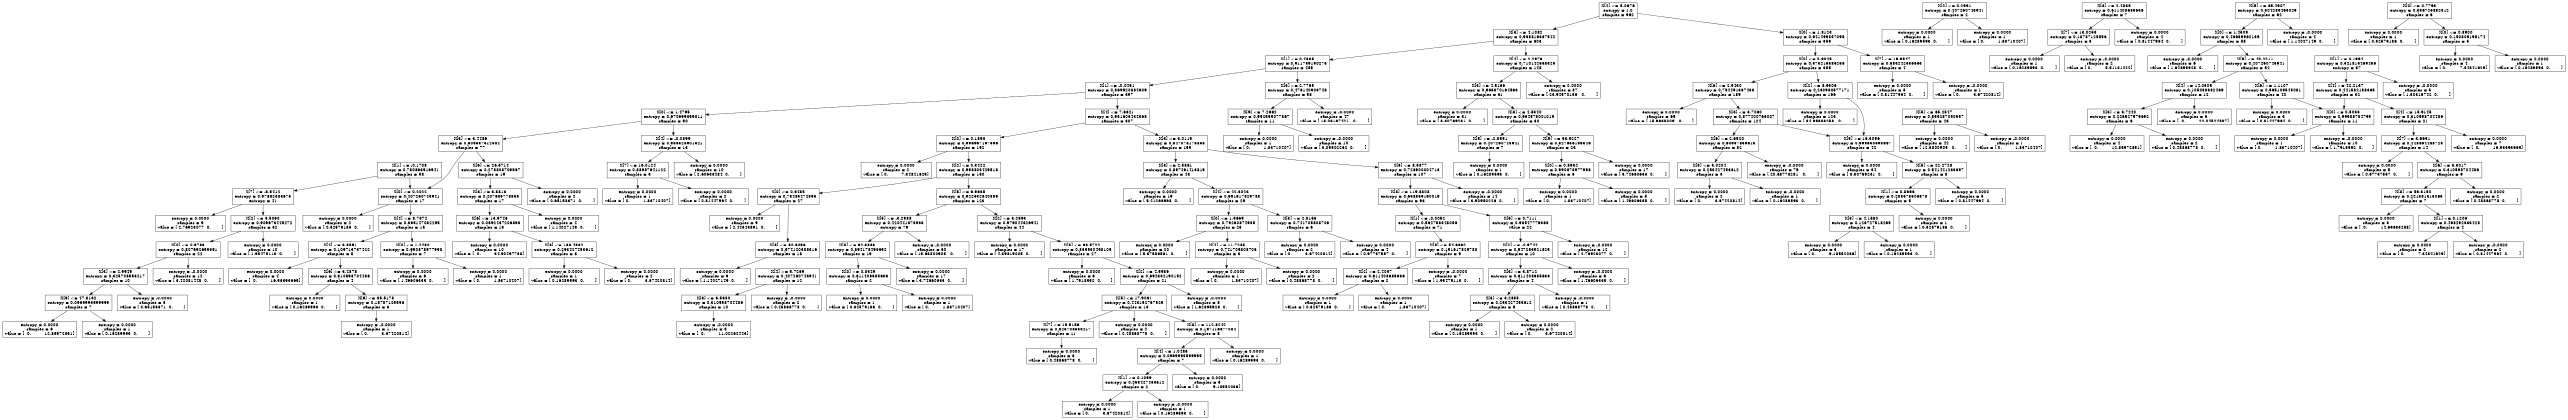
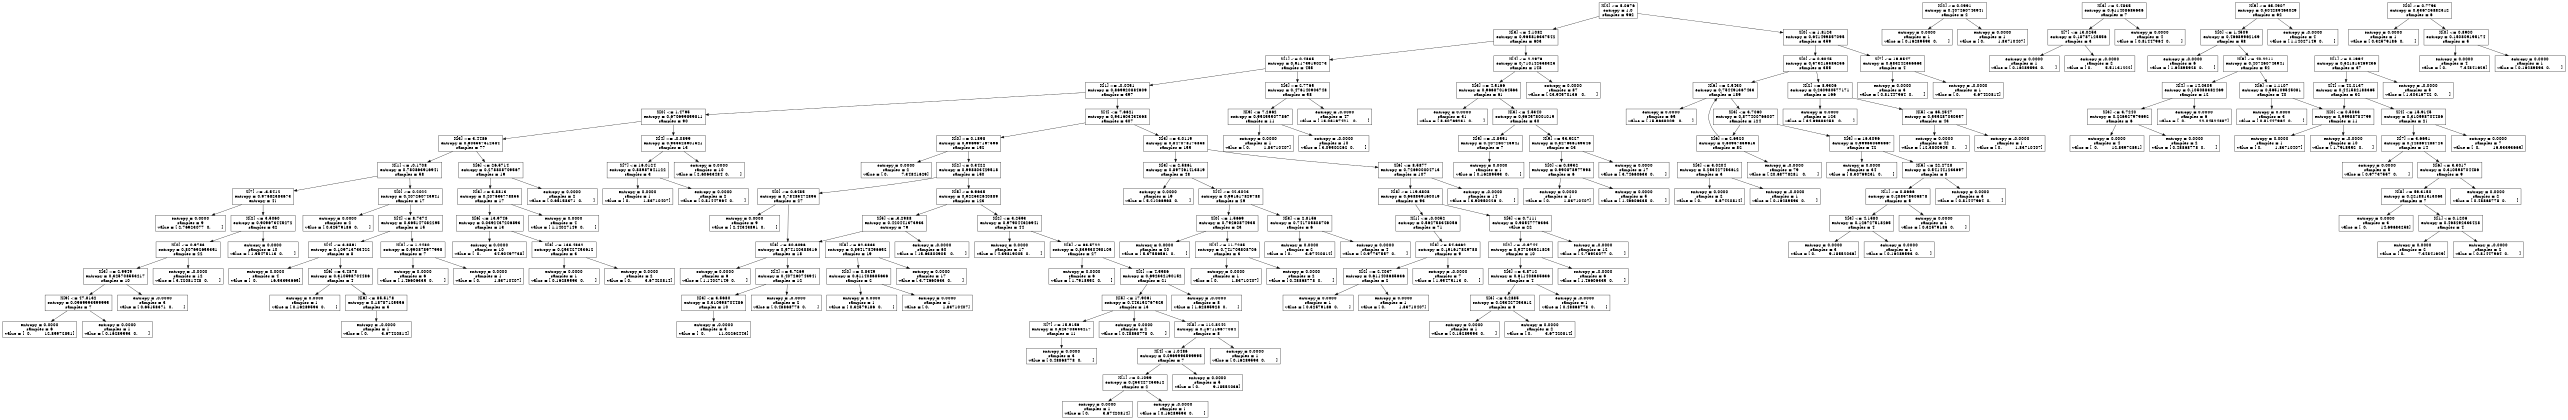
node "X[1] <= 0.1994 entropy = 0.521815469436 entropy = 37": label "X[1] <= 0.1994 entropy = 0.521815469436 entropy = 37" -> "X[1] <= 0.1994 entropy = 0.521815469436 samples = 37"
edge "X[2] <= 8.9306 entropy = 0.230980577171 samples = 166" -> "X[5] <= 16.3096 entropy = 0.999630593667 samples = 42": now "X[2] <= 8.9306 entropy = 0.230980577171 samples = 166" -> "X[5] <= 65.2547 entropy = 0.555287050557 samples = 43"
edge "X[6] <= 2.6520 entropy = 0.60937839613 samples = 82" -> "X[3] <= 3.0204 entropy = 0.253427453612 samples = 3": now "X[6] <= 2.6520 entropy = 0.60937839613 samples = 82" -> "X[6] <= 2.5430 entropy = 0.754491367433 samples = 189"
edge "X[3] <= 3.4486 entropy = 0.603537512584 samples = 77" -> "X[0] <= 0.2022 entropy = 0.407260743941 samples = 17": now "X[3] <= 3.4486 entropy = 0.603537512584 samples = 77" -> "X[1] <= -0.1708 entropy = 0.780863916941 samples = 58"
edge "X[1] <= 0.8666 entropy = 0.288578506878 samples = 5" -> "X[3] <= 4.1580 entropy = 0.126727518265 samples = 4": added
edge "X[5] <= -3.2988 entropy = 0.420441373933 entropy = 79" -> "X[8] <= 62.3833 entropy = 0.894178496652 samples = 19": now "X[5] <= -3.2988 entropy = 0.420441373933 entropy = 79" -> "X[8] <= 80.6096 entropy = 0.574120388316 samples = 18"
node "X[4] <= 3.8591 entropy = 0.109713737422 samples = 8": label "X[4] <= 3.8591 entropy = 0.109713737422 samples = 8" -> "X[4] <= 3.8591 entropy = 0.109713733422 samples = 8"
edge "X[8] <= 80.6096 entropy = 0.574120388316 samples = 18" -> "X[4] <= 5.7269 entropy = 0.407260743941 samples = 12": added
